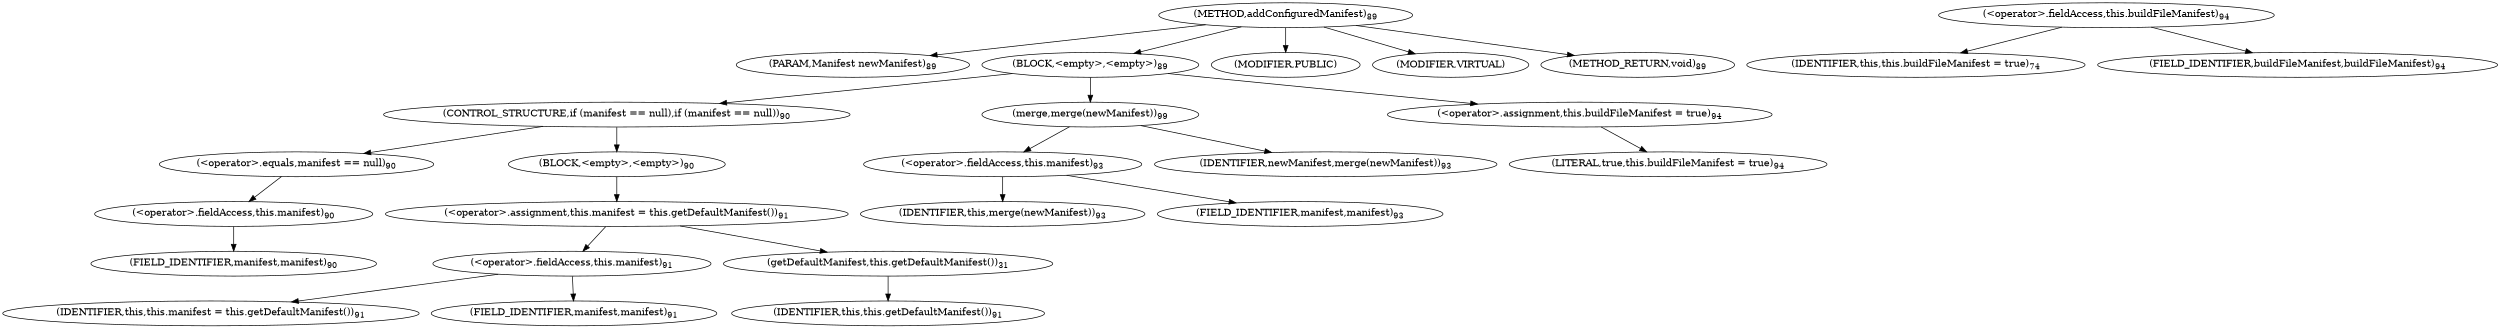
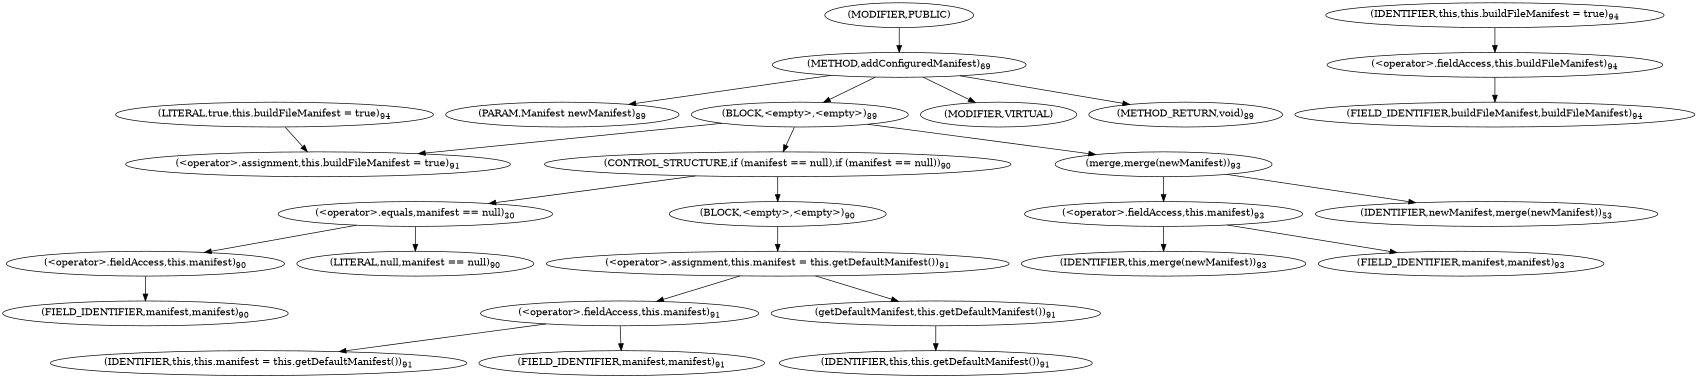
node "(METHOD,addConfiguredManifest)": text "89" -> "69"
edge "(METHOD,addConfiguredManifest)" -> "(MODIFIER,PUBLIC)": reversed
edge "(<operator>.fieldAccess,this.buildFileManifest)" -> "(IDENTIFIER,this,this.buildFileManifest = true)": reversed
node "(IDENTIFIER,this,this.buildFileManifest = true)": text "74" -> "94"
node "(merge,merge(newManifest))": text "99" -> "93"
node "(<operator>.assignment,this.buildFileManifest = true)": text "94" -> "91"
edge "(<operator>.assignment,this.buildFileManifest = true)" -> "(LITERAL,true,this.buildFileManifest = true)": reversed
node "(<operator>.equals,manifest == null)": text "90" -> "30"
node "(IDENTIFIER,newManifest,merge(newManifest))": text "93" -> "53"
node "(getDefaultManifest,this.getDefaultManifest())": text "31" -> "91"
node "(LITERAL,null,manifest == null)": added
